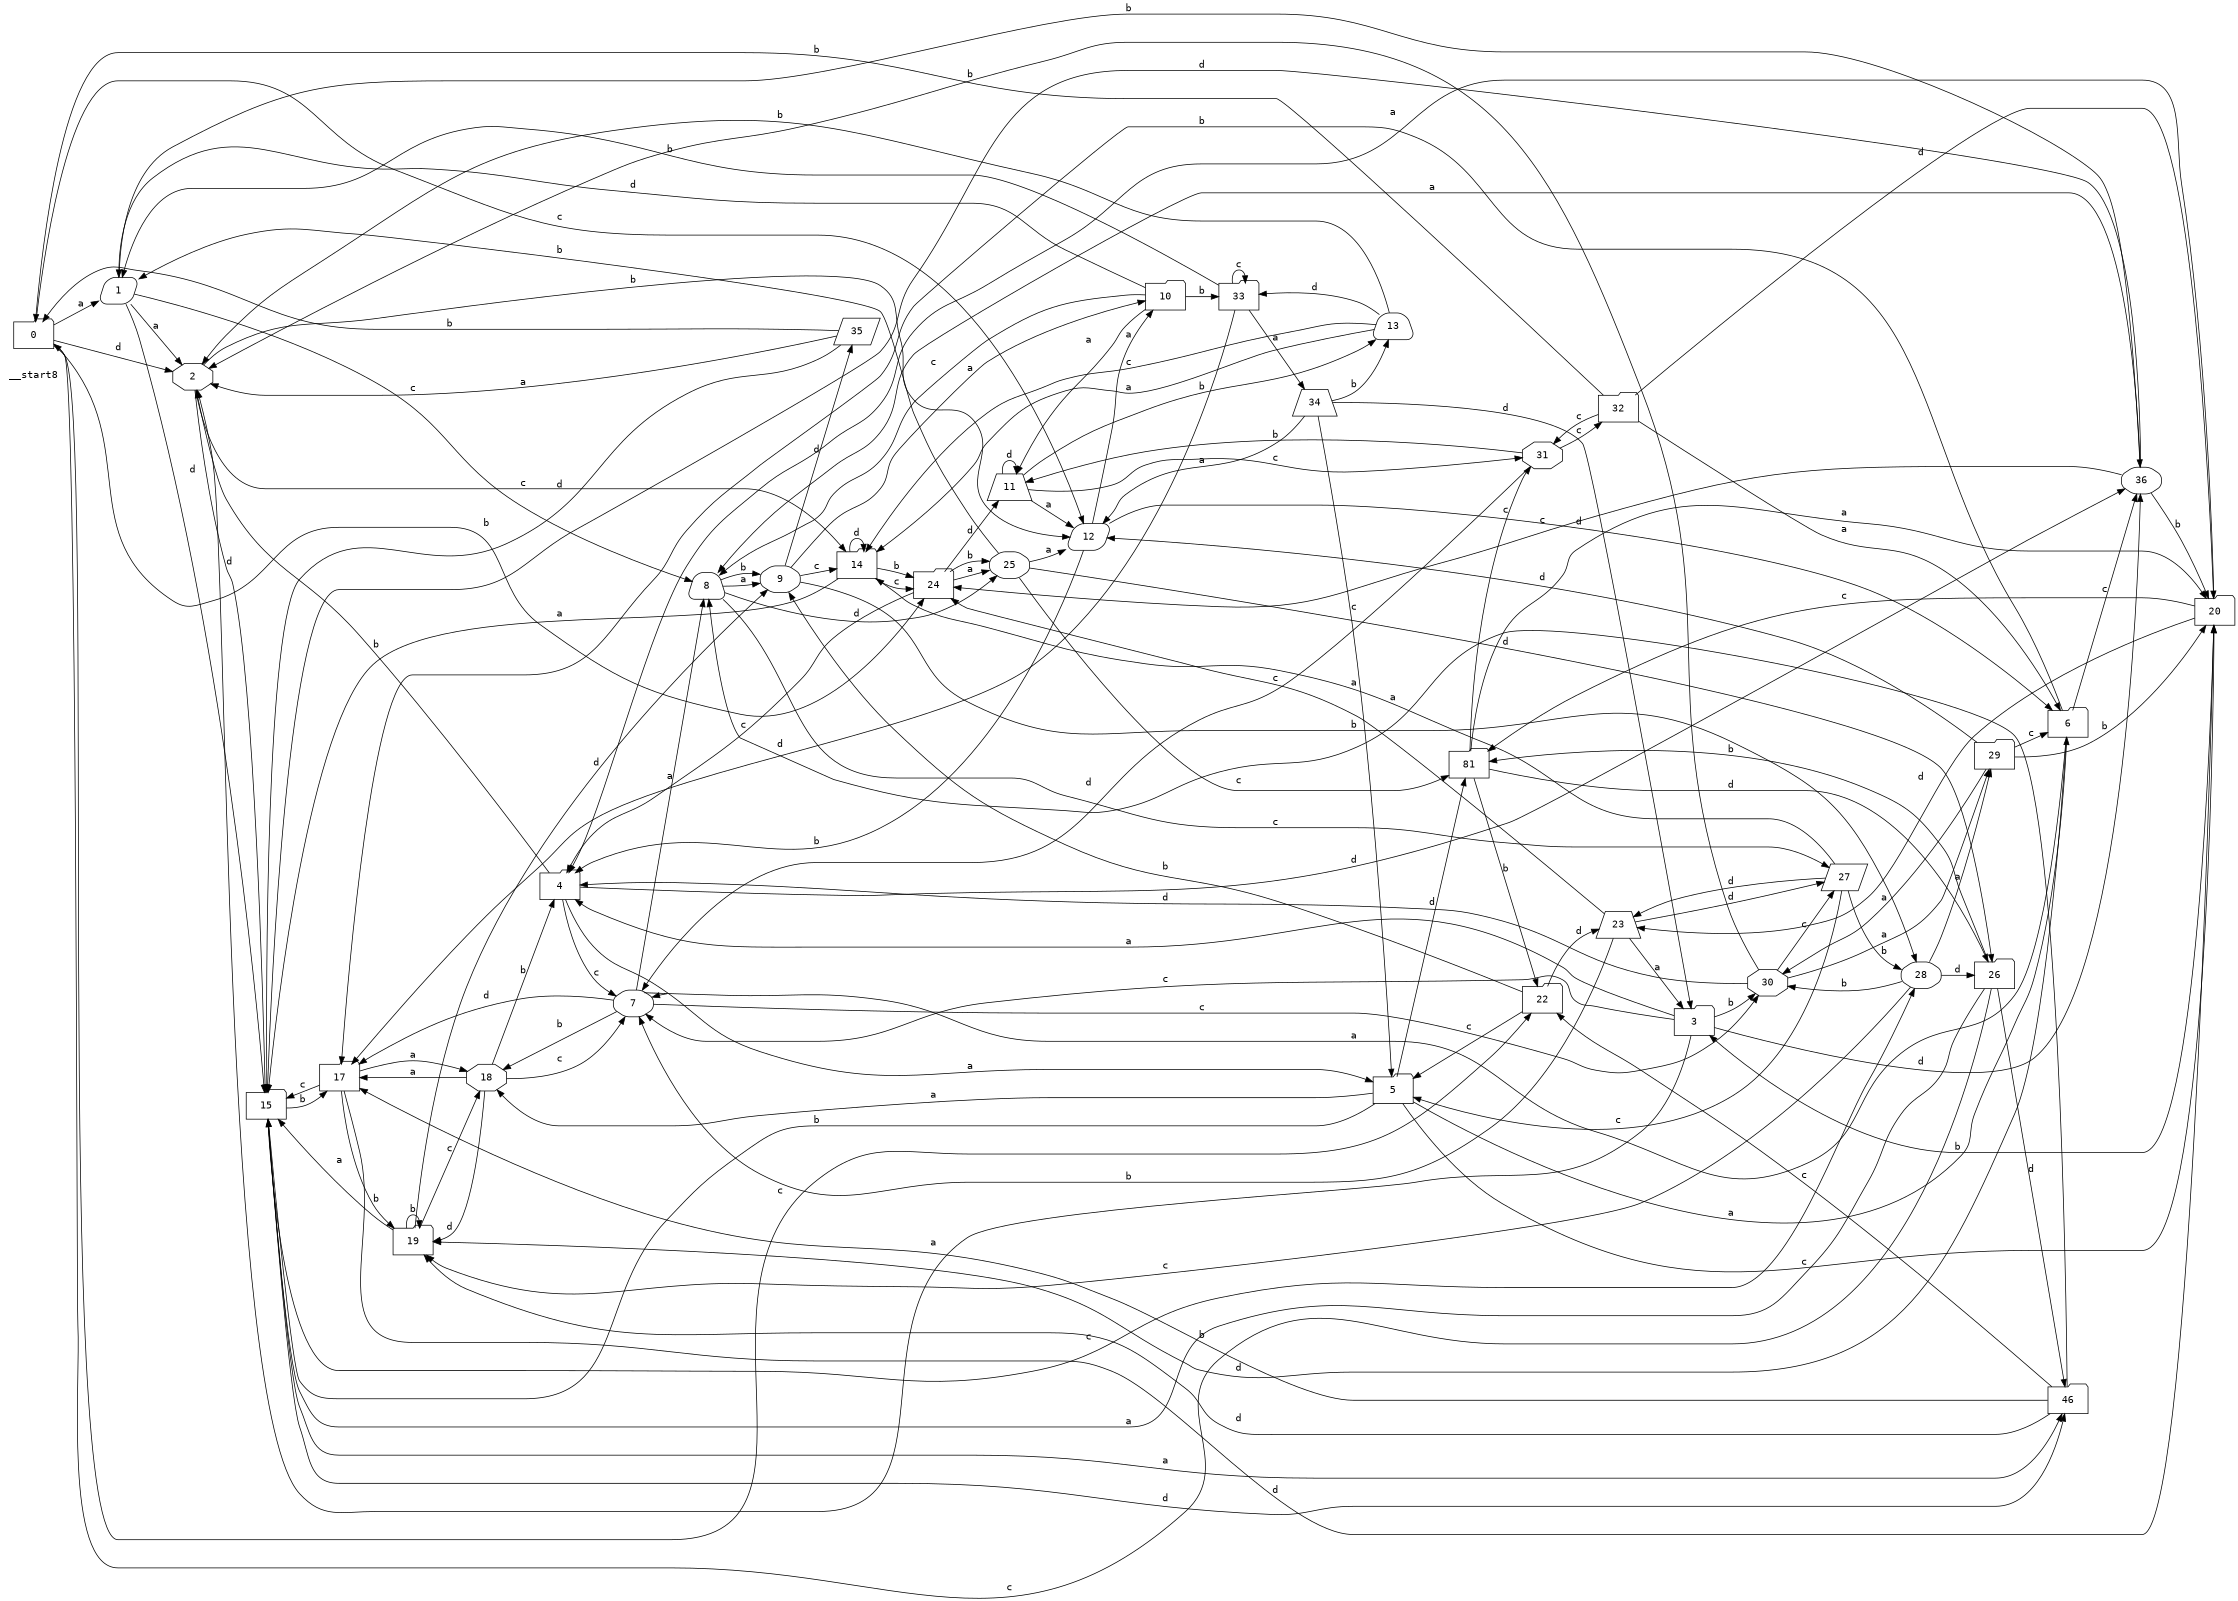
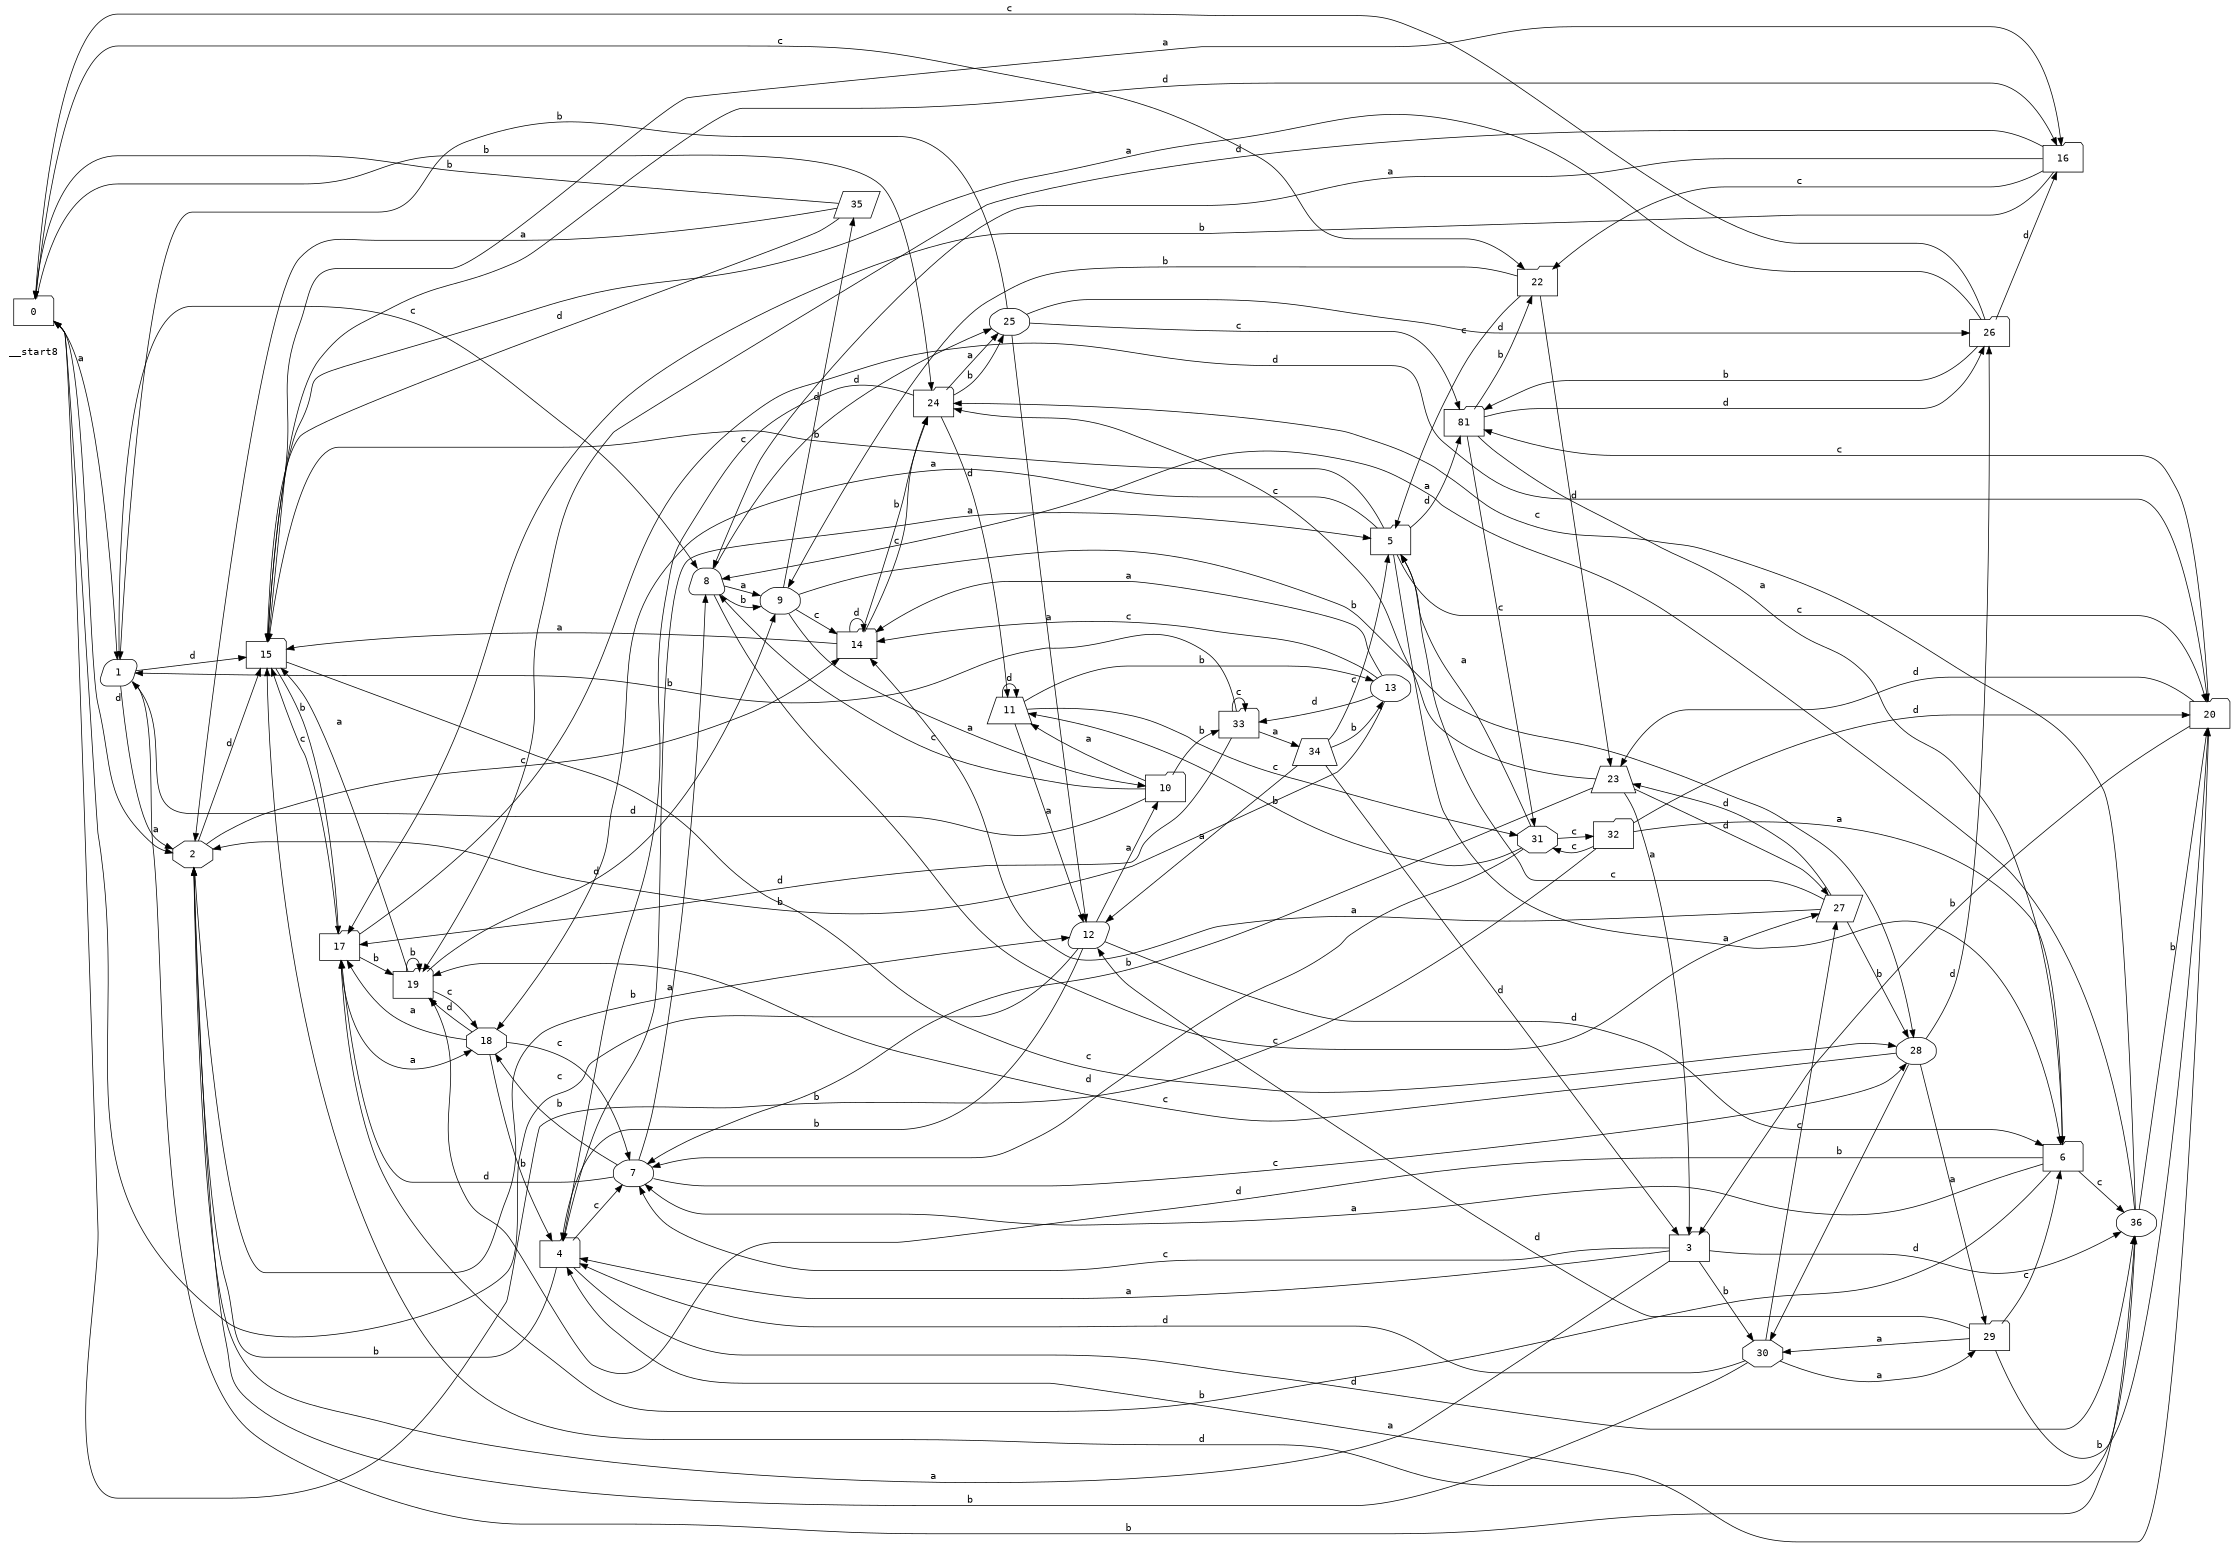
edge "0" -> "12": reversed
node "13": shape trapezium -> octagon
edge "81" -> "20": now "81" -> "6"
edge "31" -> "5": added, label "a"
edge "7" -> "30": now "7" -> "28"
node "46": label "46" -> "16"
